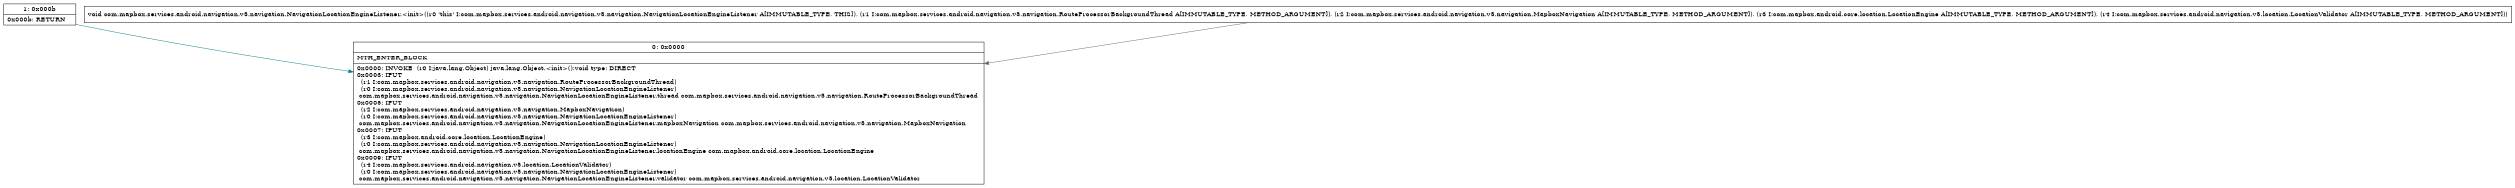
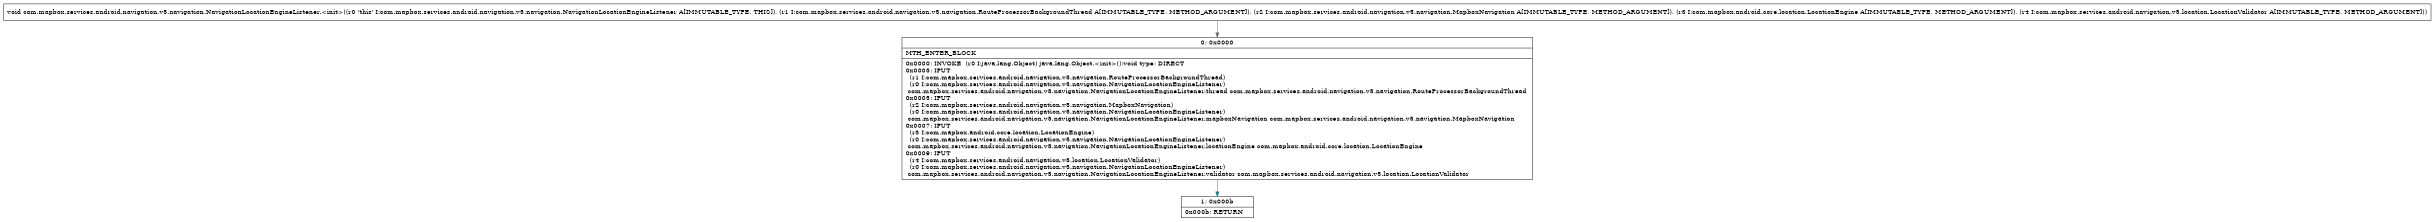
edge "1: 0x000b" -> "0: 0x0000": reversed
